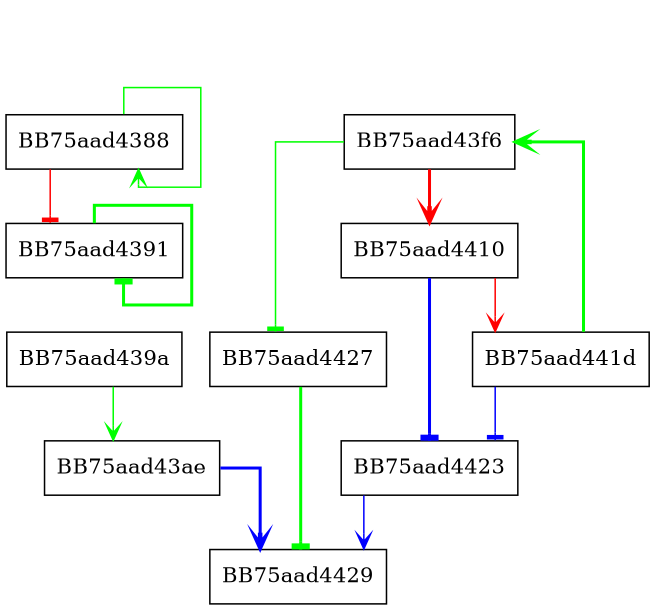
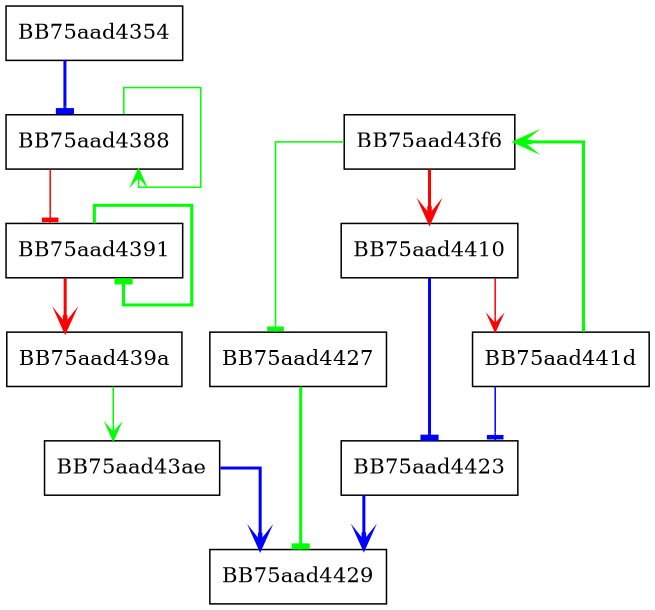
node "BB75aad4354": added
edge "BB75aad4391" -> "BB75aad439a": added
edge "BB75aad4423" -> "BB75aad4429": style solid -> bold
